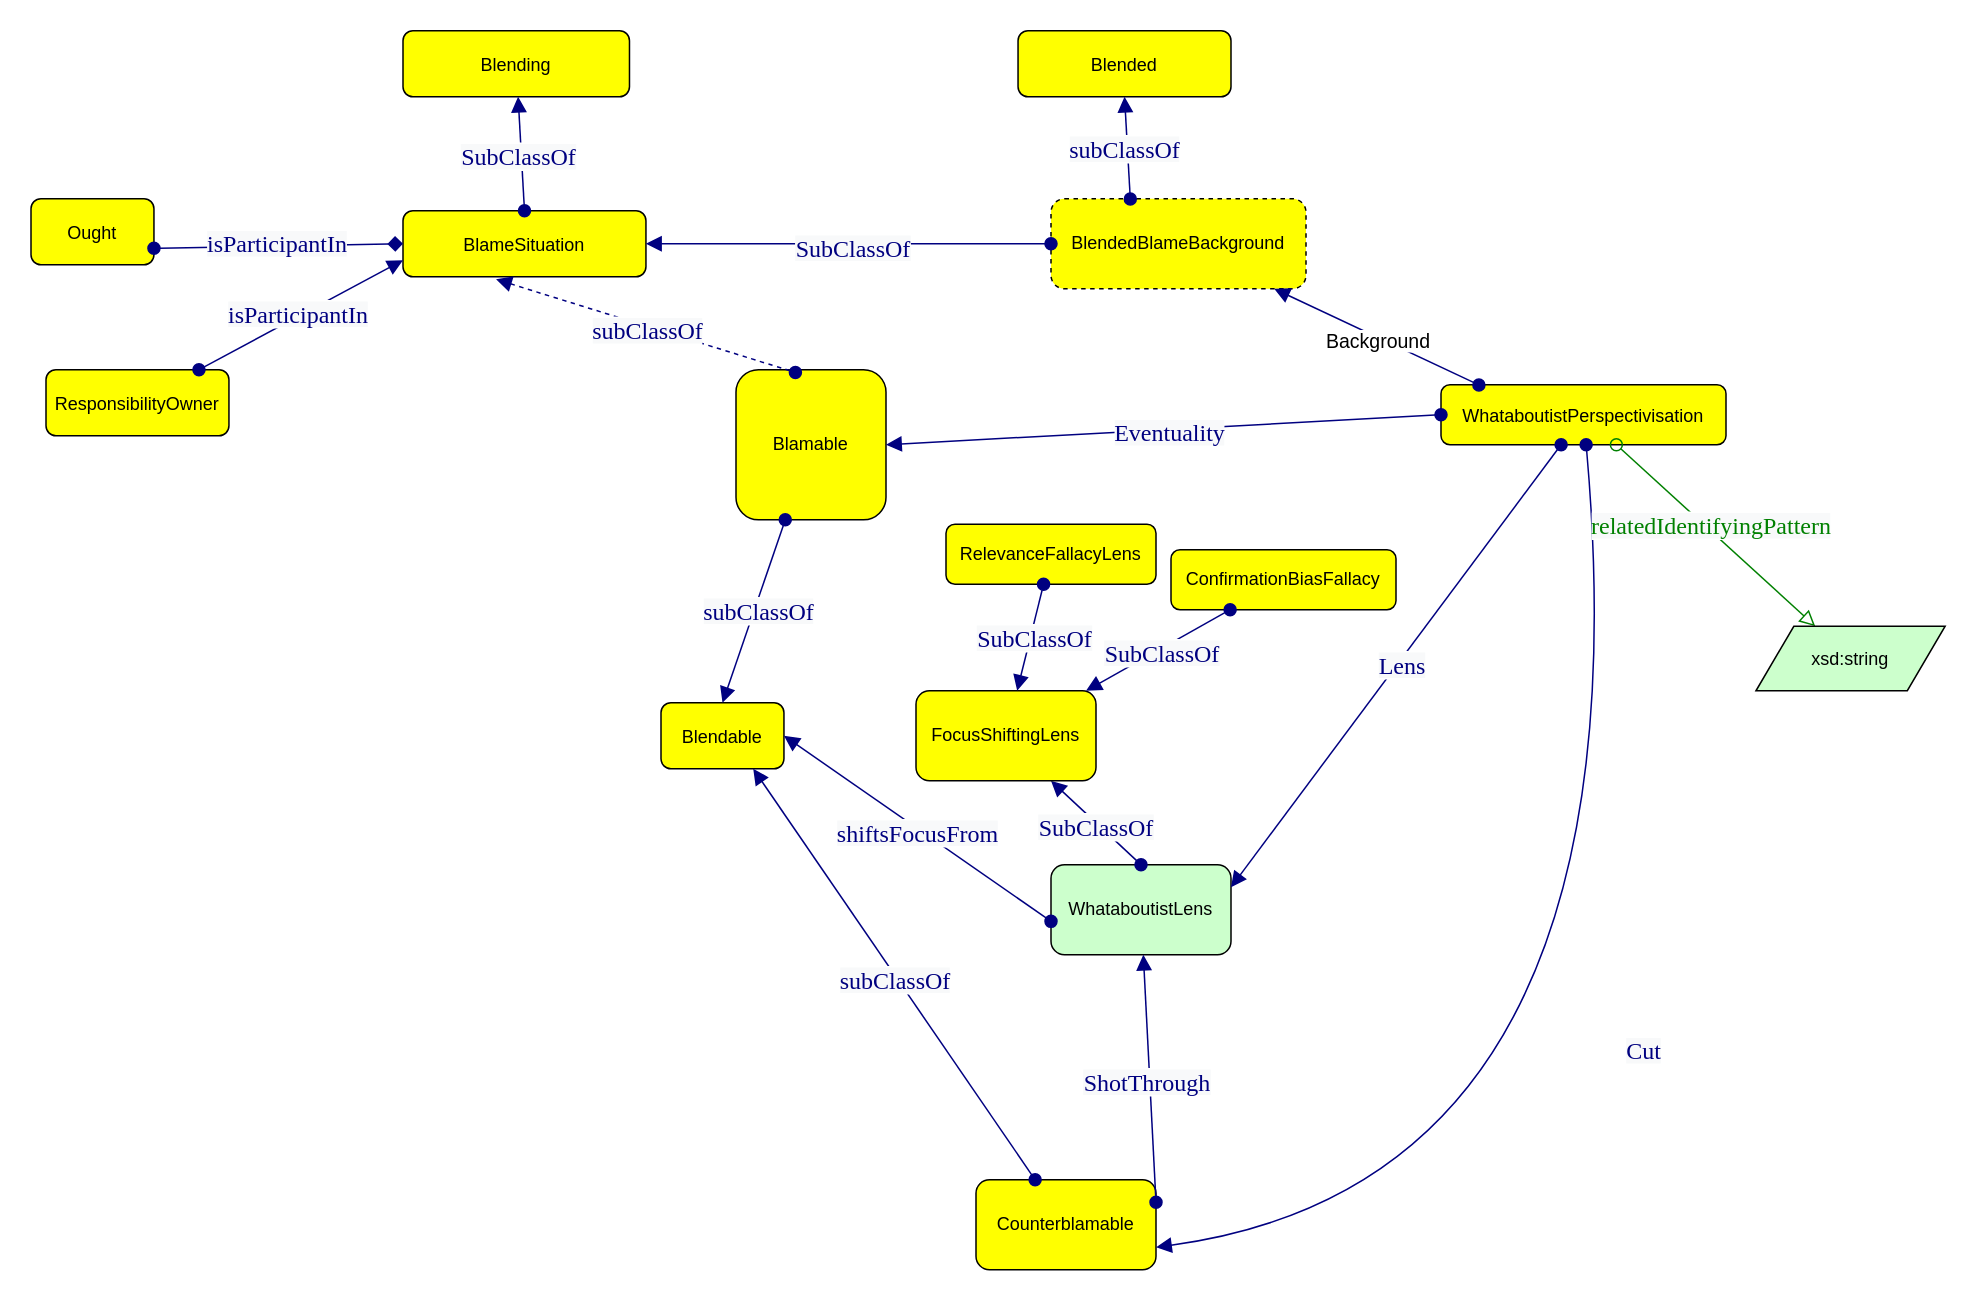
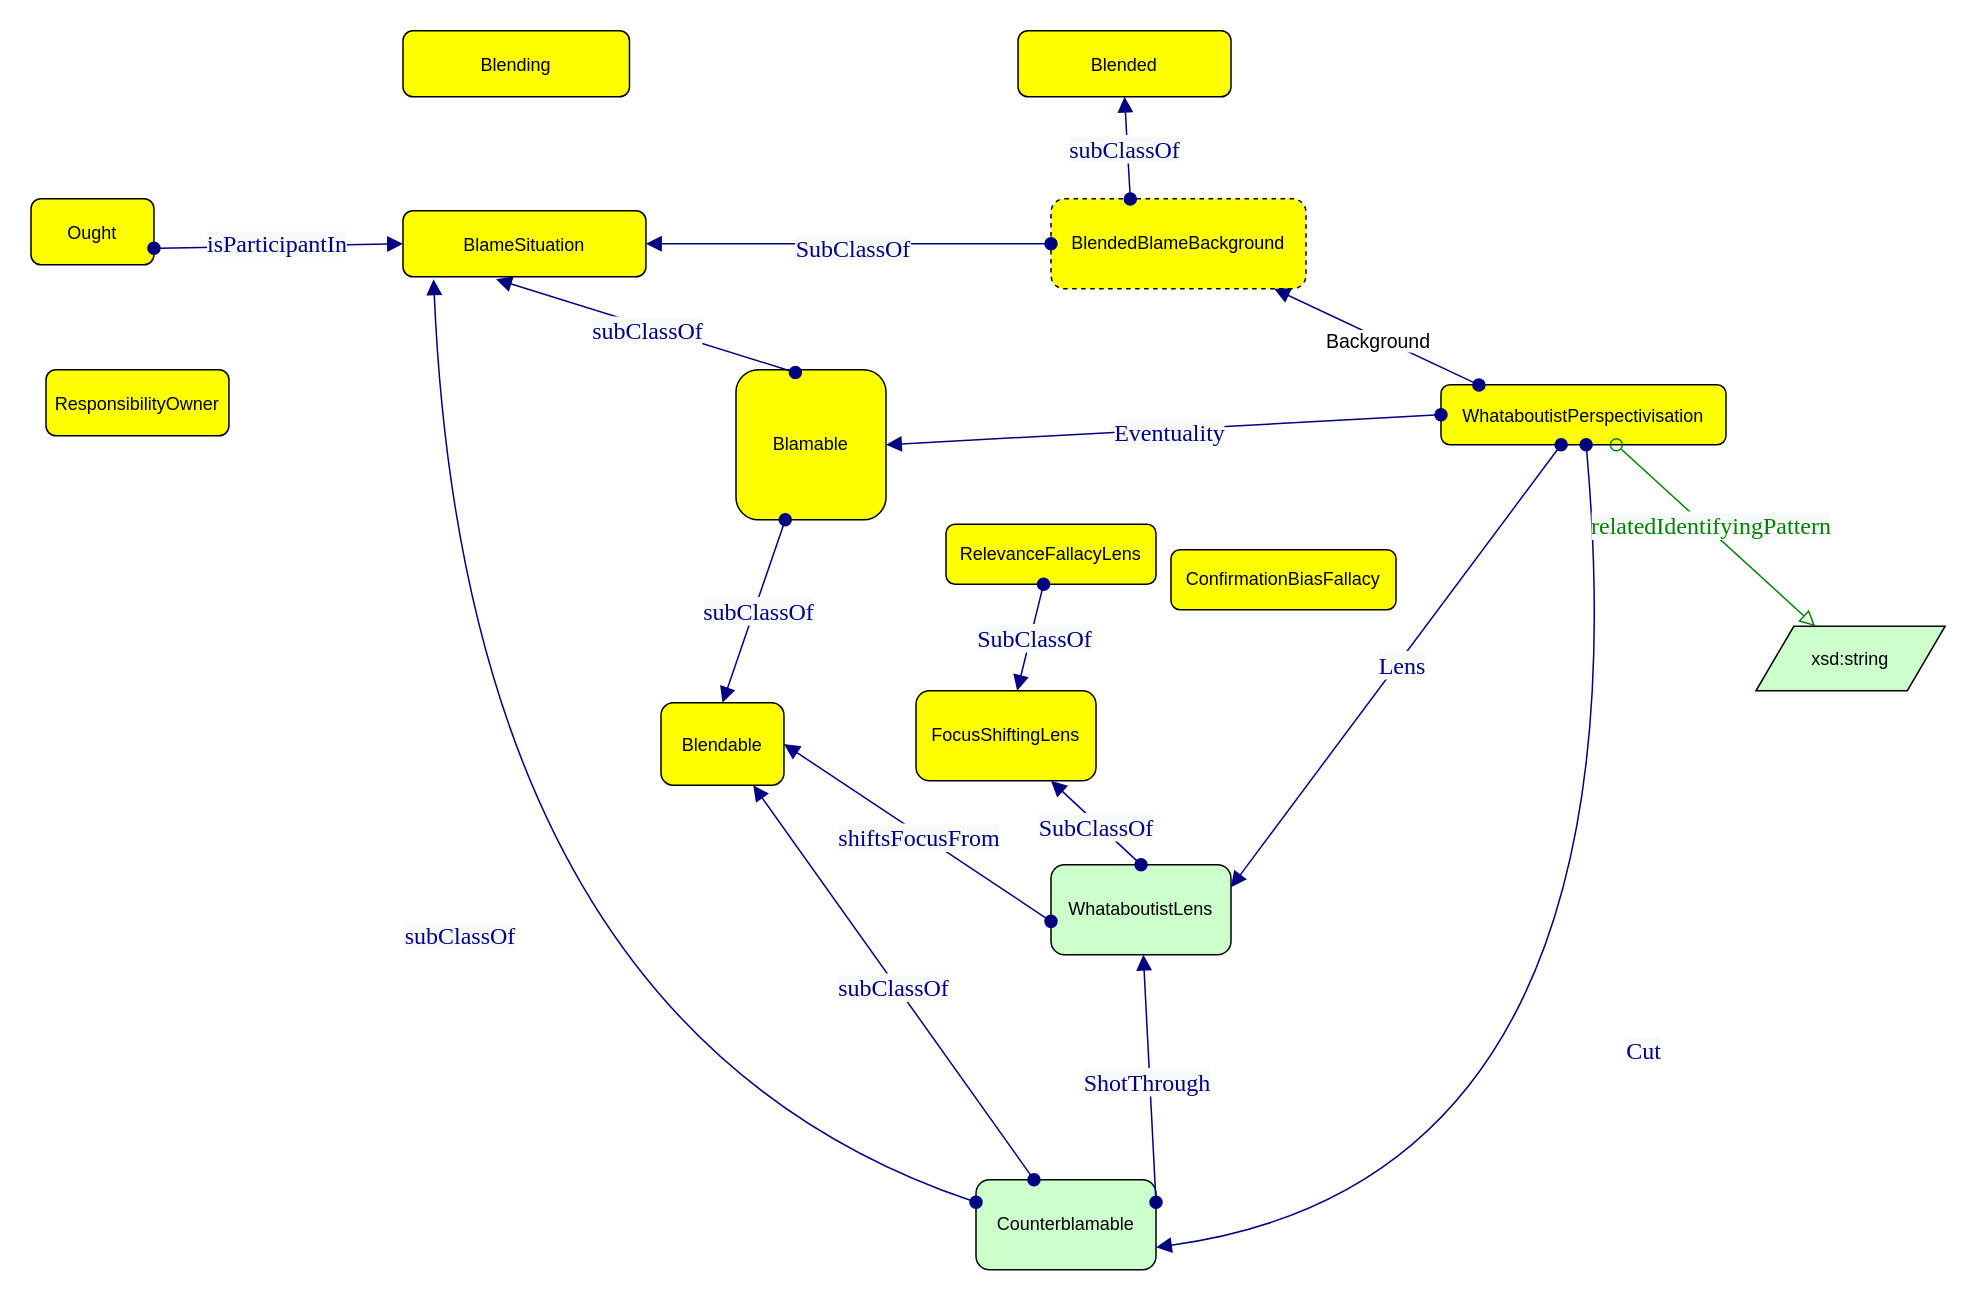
edge "Blending" -- "BlameSituation": removed, label "SubClassOf"
edge "Ought" -- "BlameSituation": arrowhead diamond -> block
edge "BlameSituation" -- "Blamable": style dashed -> solid
edge "BlameSituation" -- "ResponsibilityOwner": removed, label "isParticipantIn"
edge "ConfirmationBiasFallacy" -- "FocusShiftingLens": removed, label "SubClassOf"
node "Blendable": size 123x66 -> 123x83
edge "BlameSituation" -- "Counterblamable": added, label "subClassOf"
node "Counterblamable": fillcolor #ffff00 -> #ccffcc
